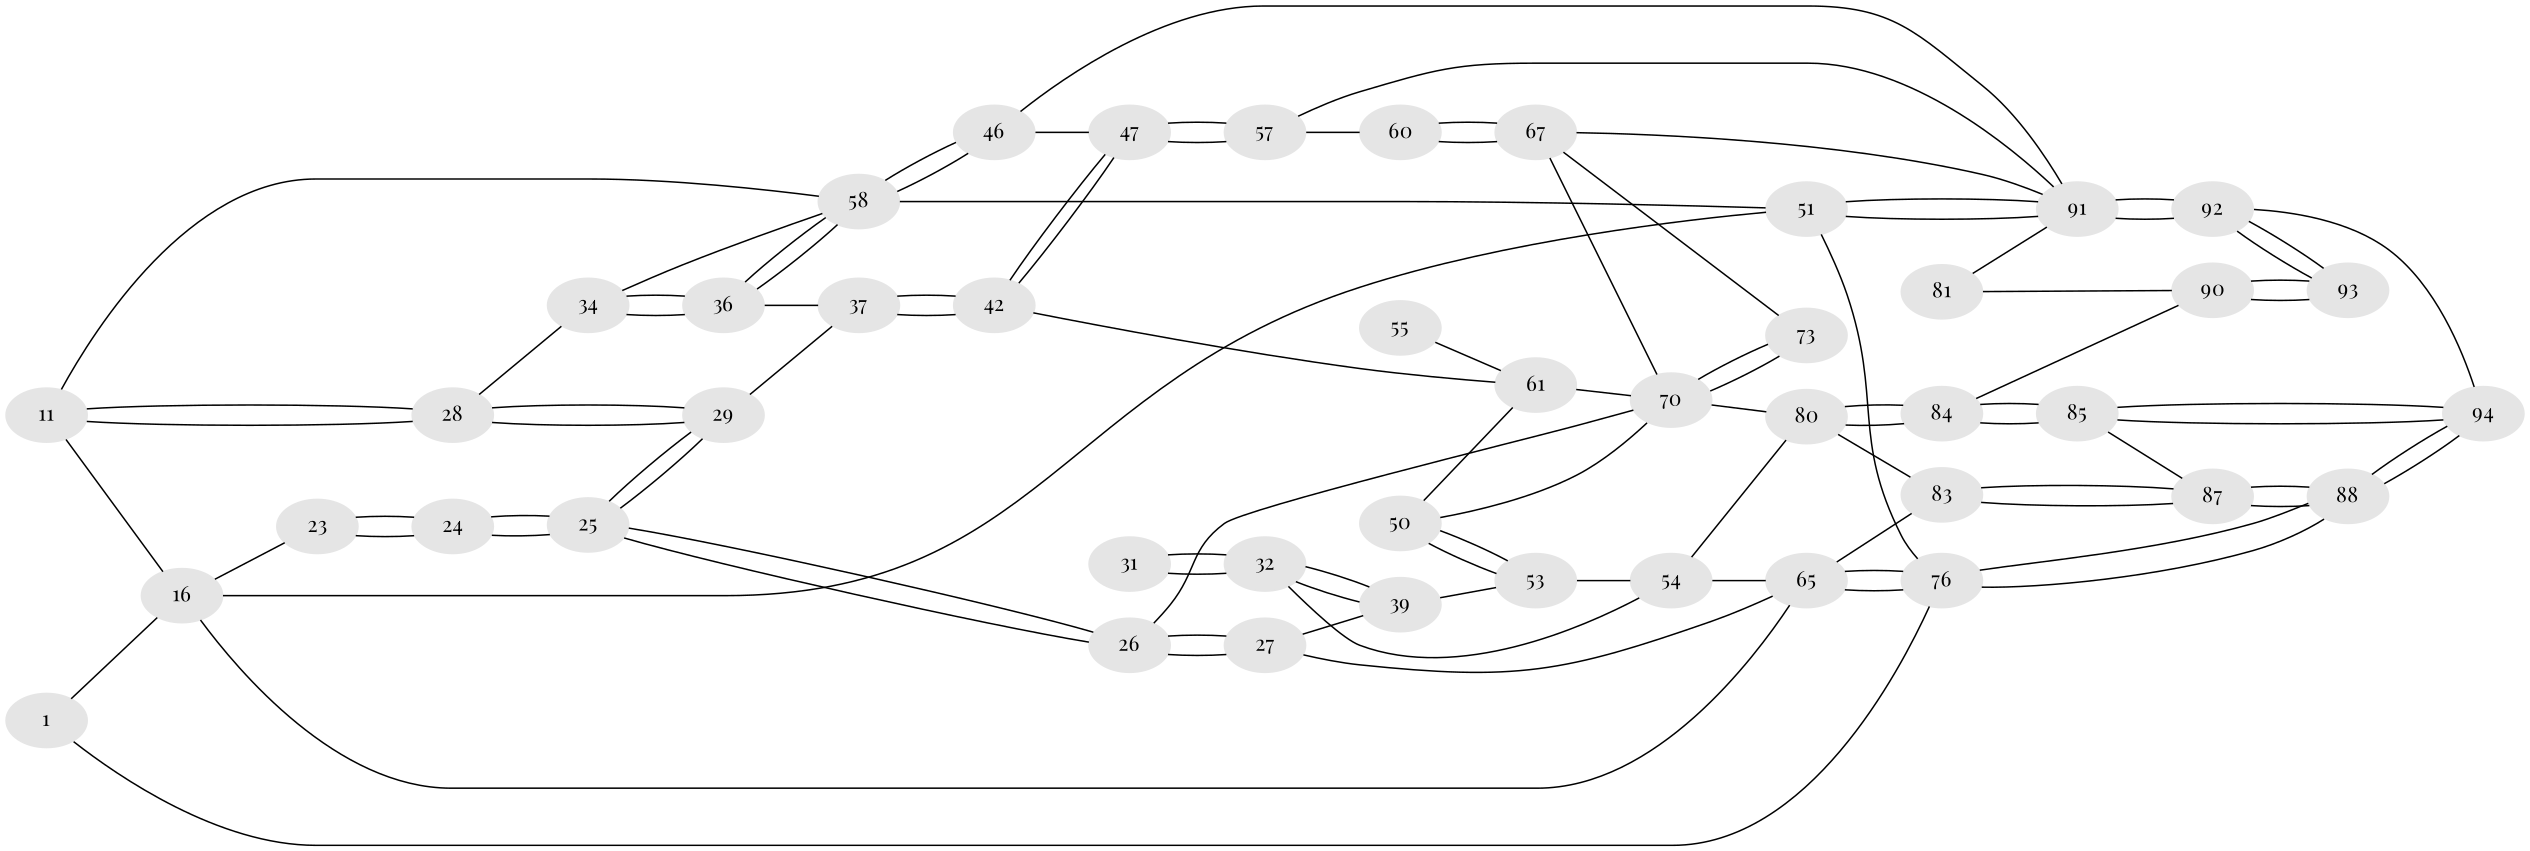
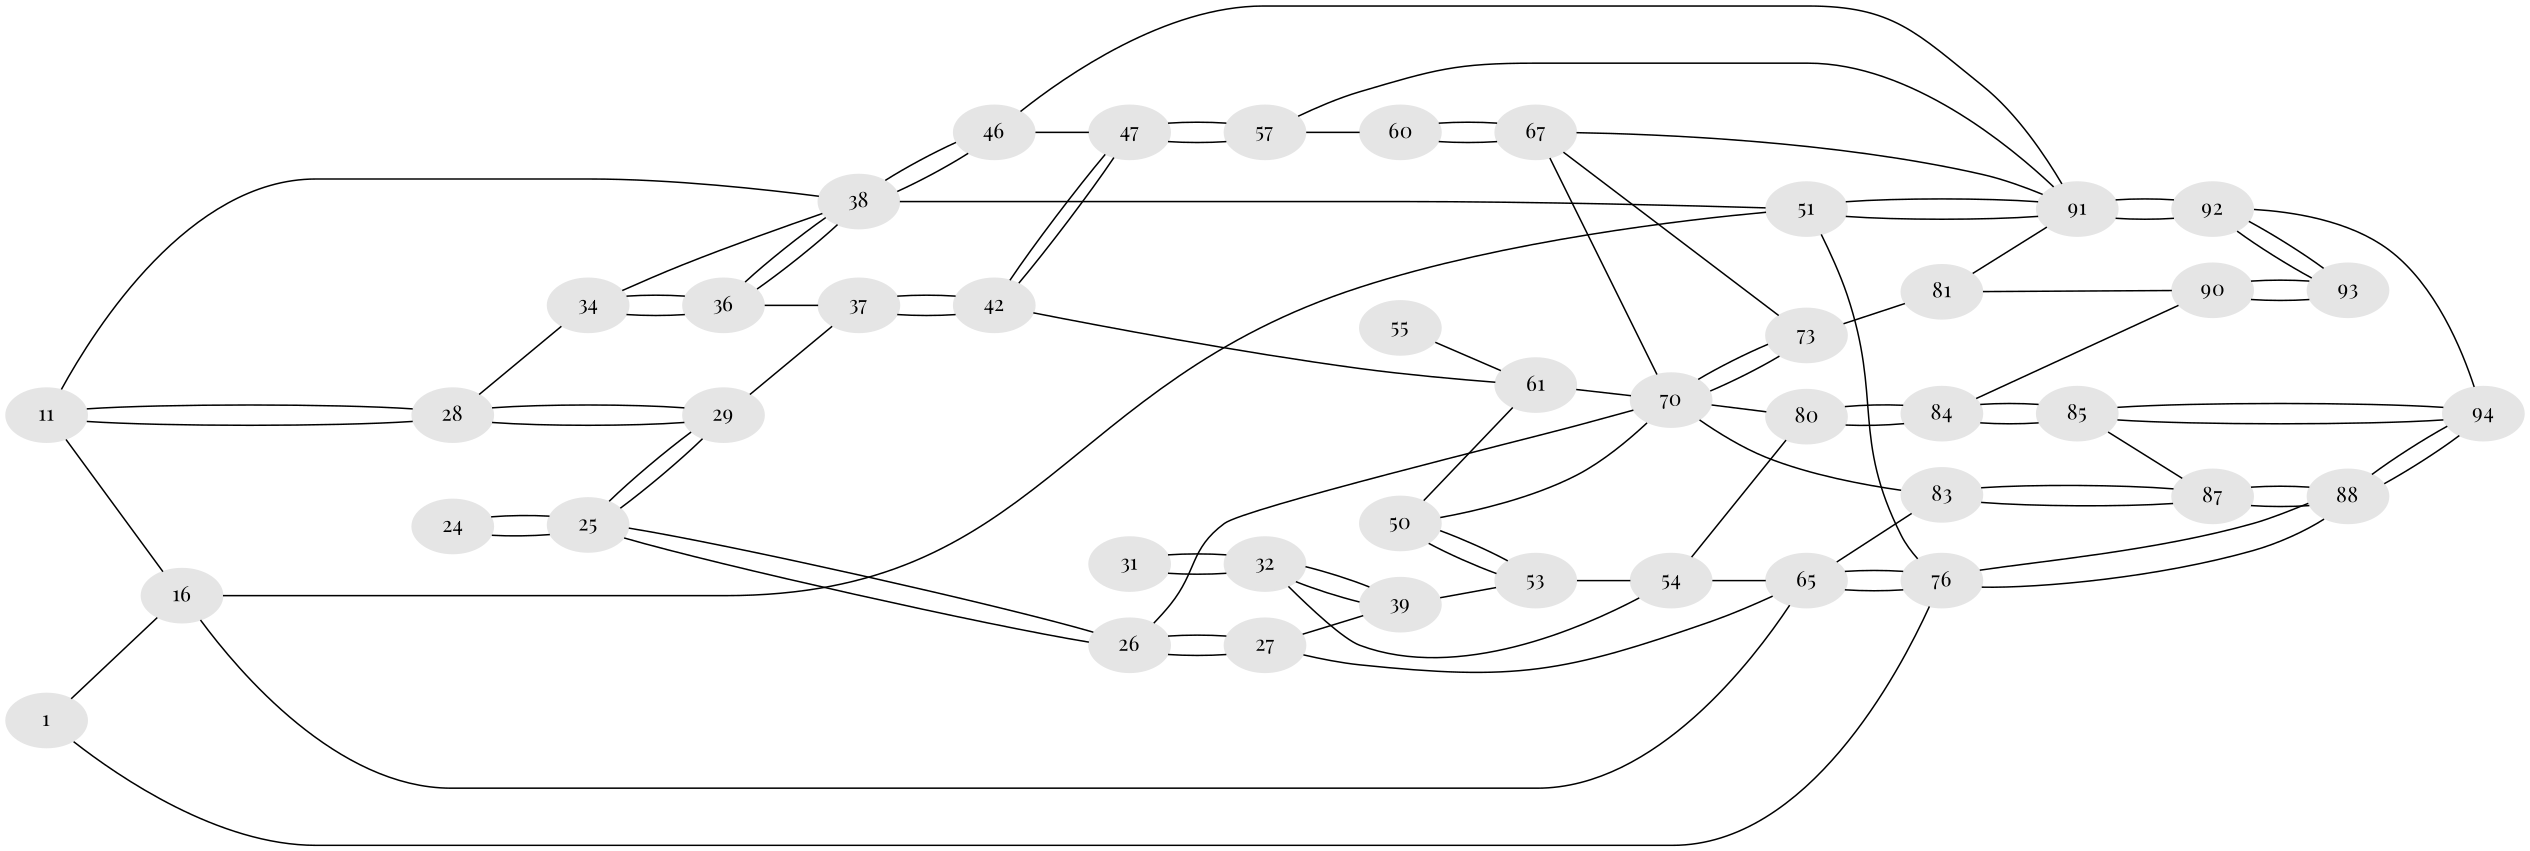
node "58": label "58" -> "38"
edge "81" -- "73": added
edge "80" -- "83": now "70" -- "83"
node "23": removed
